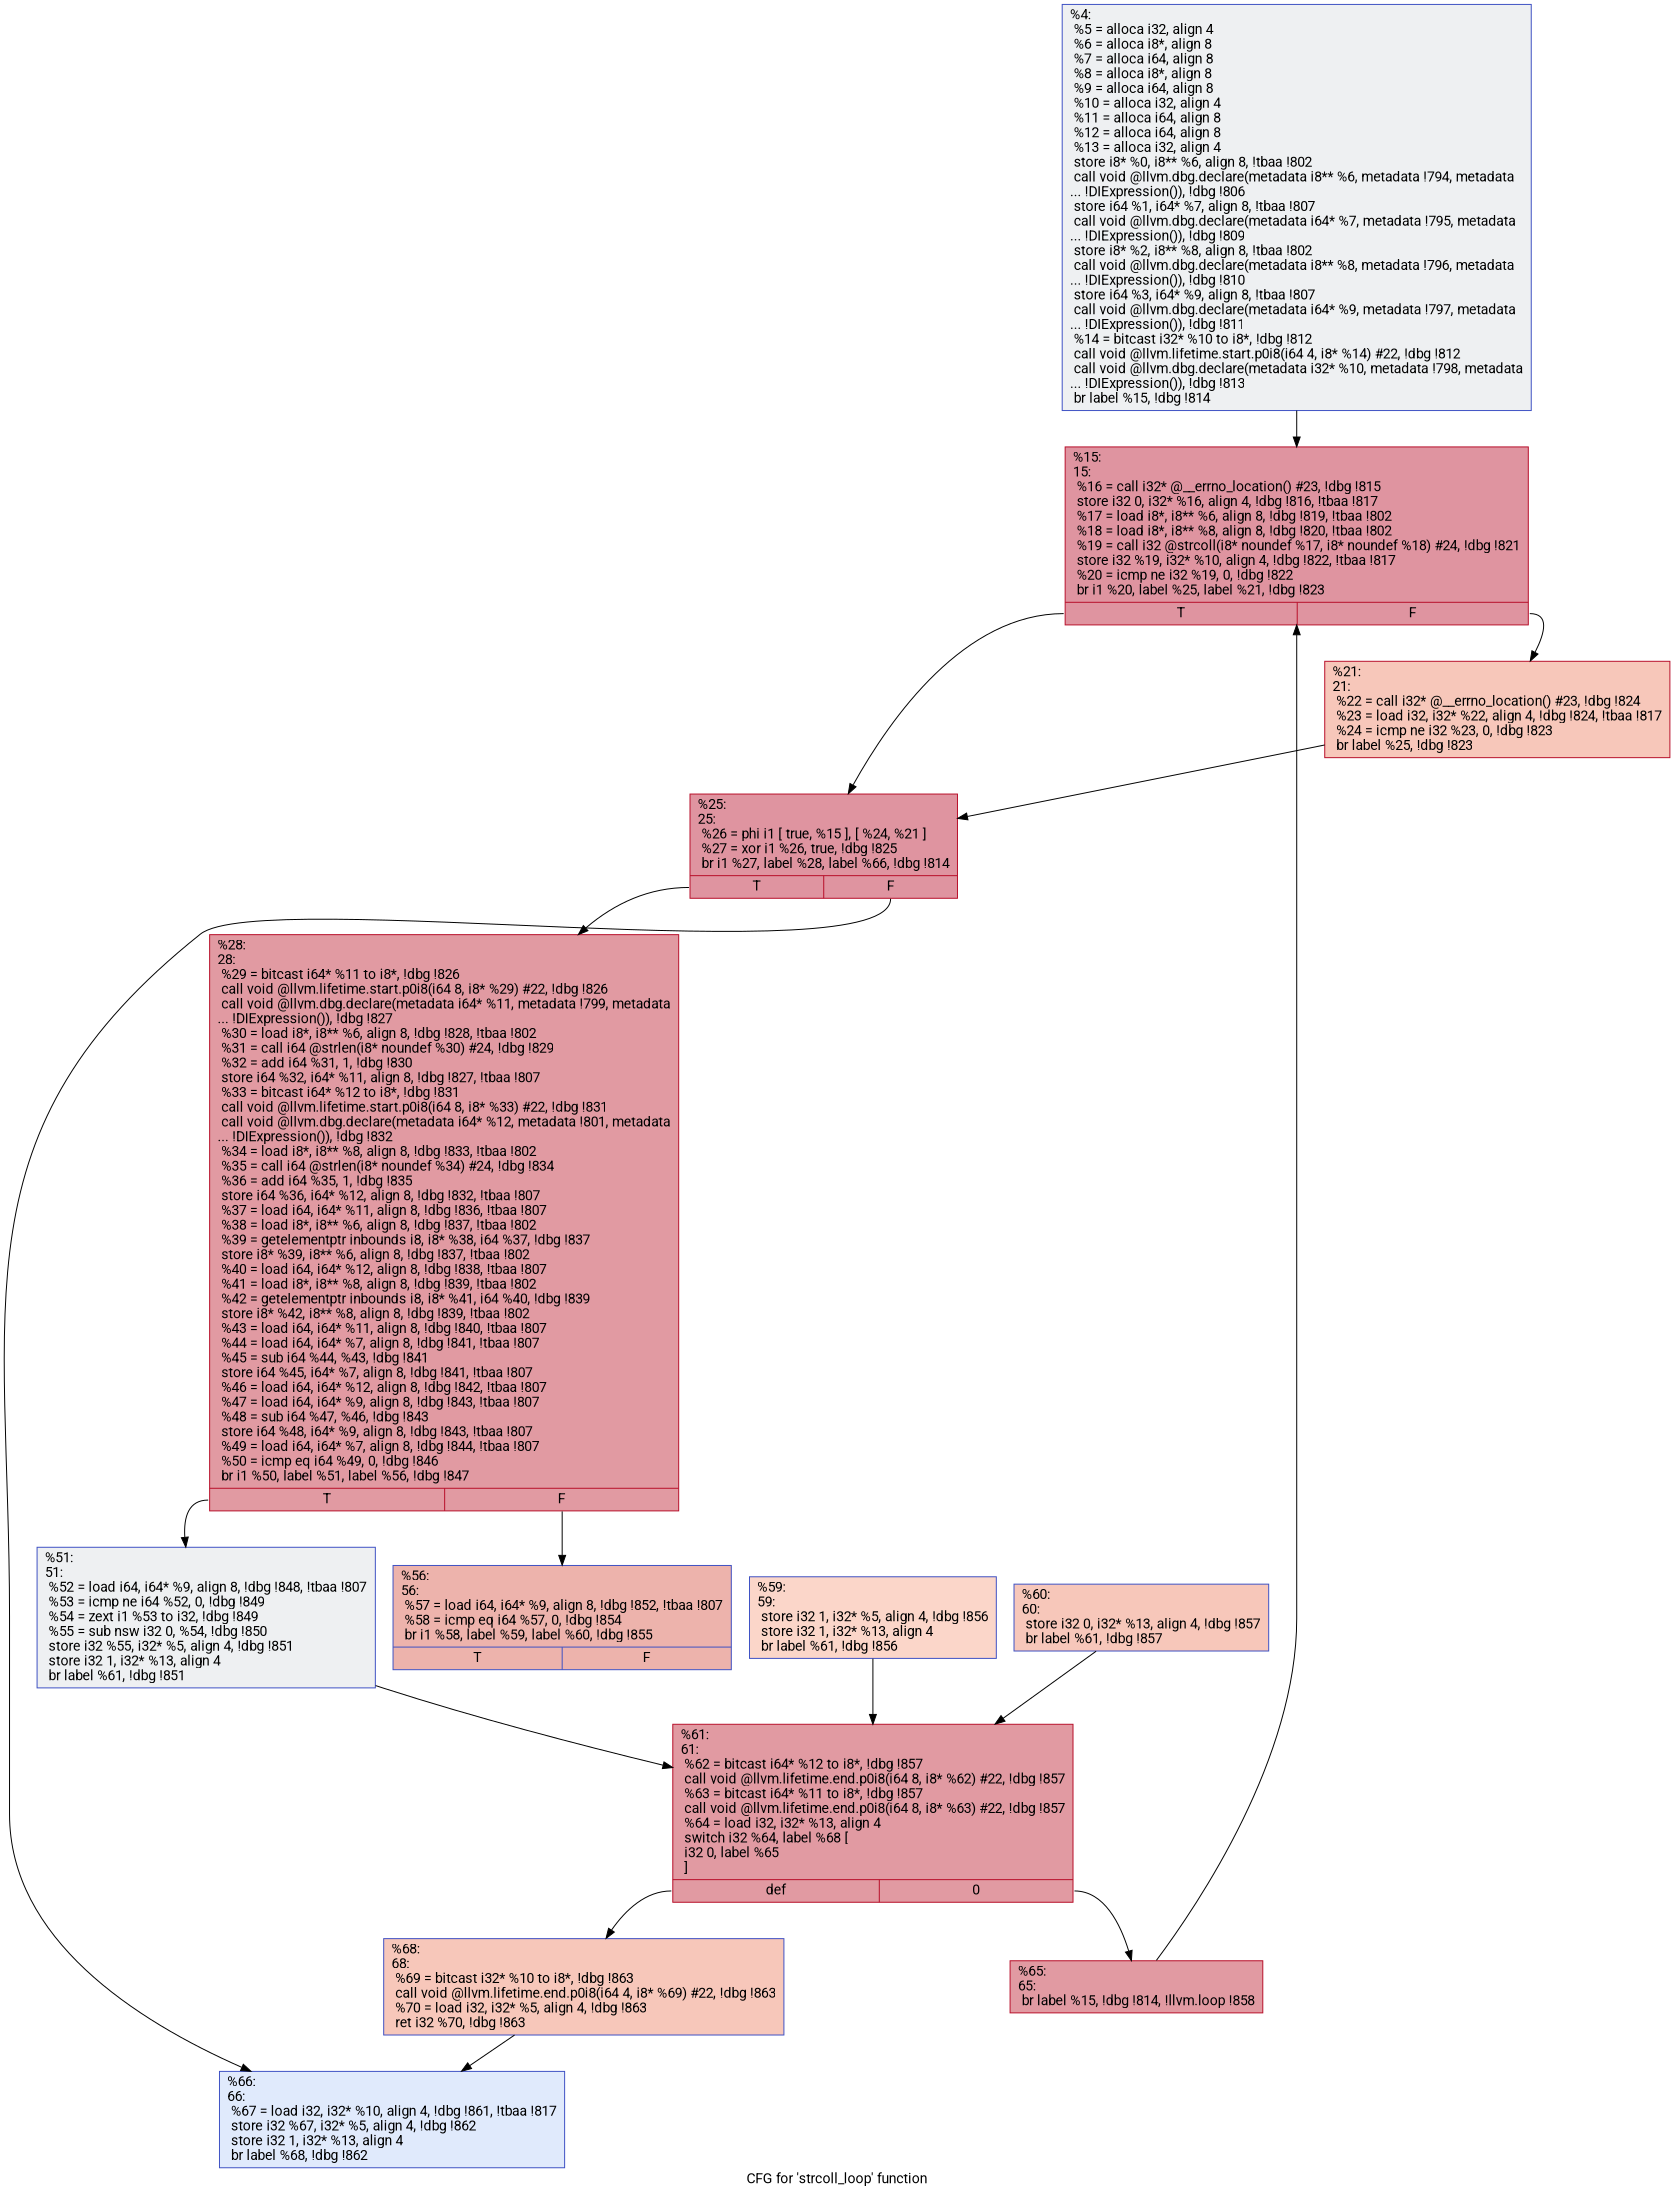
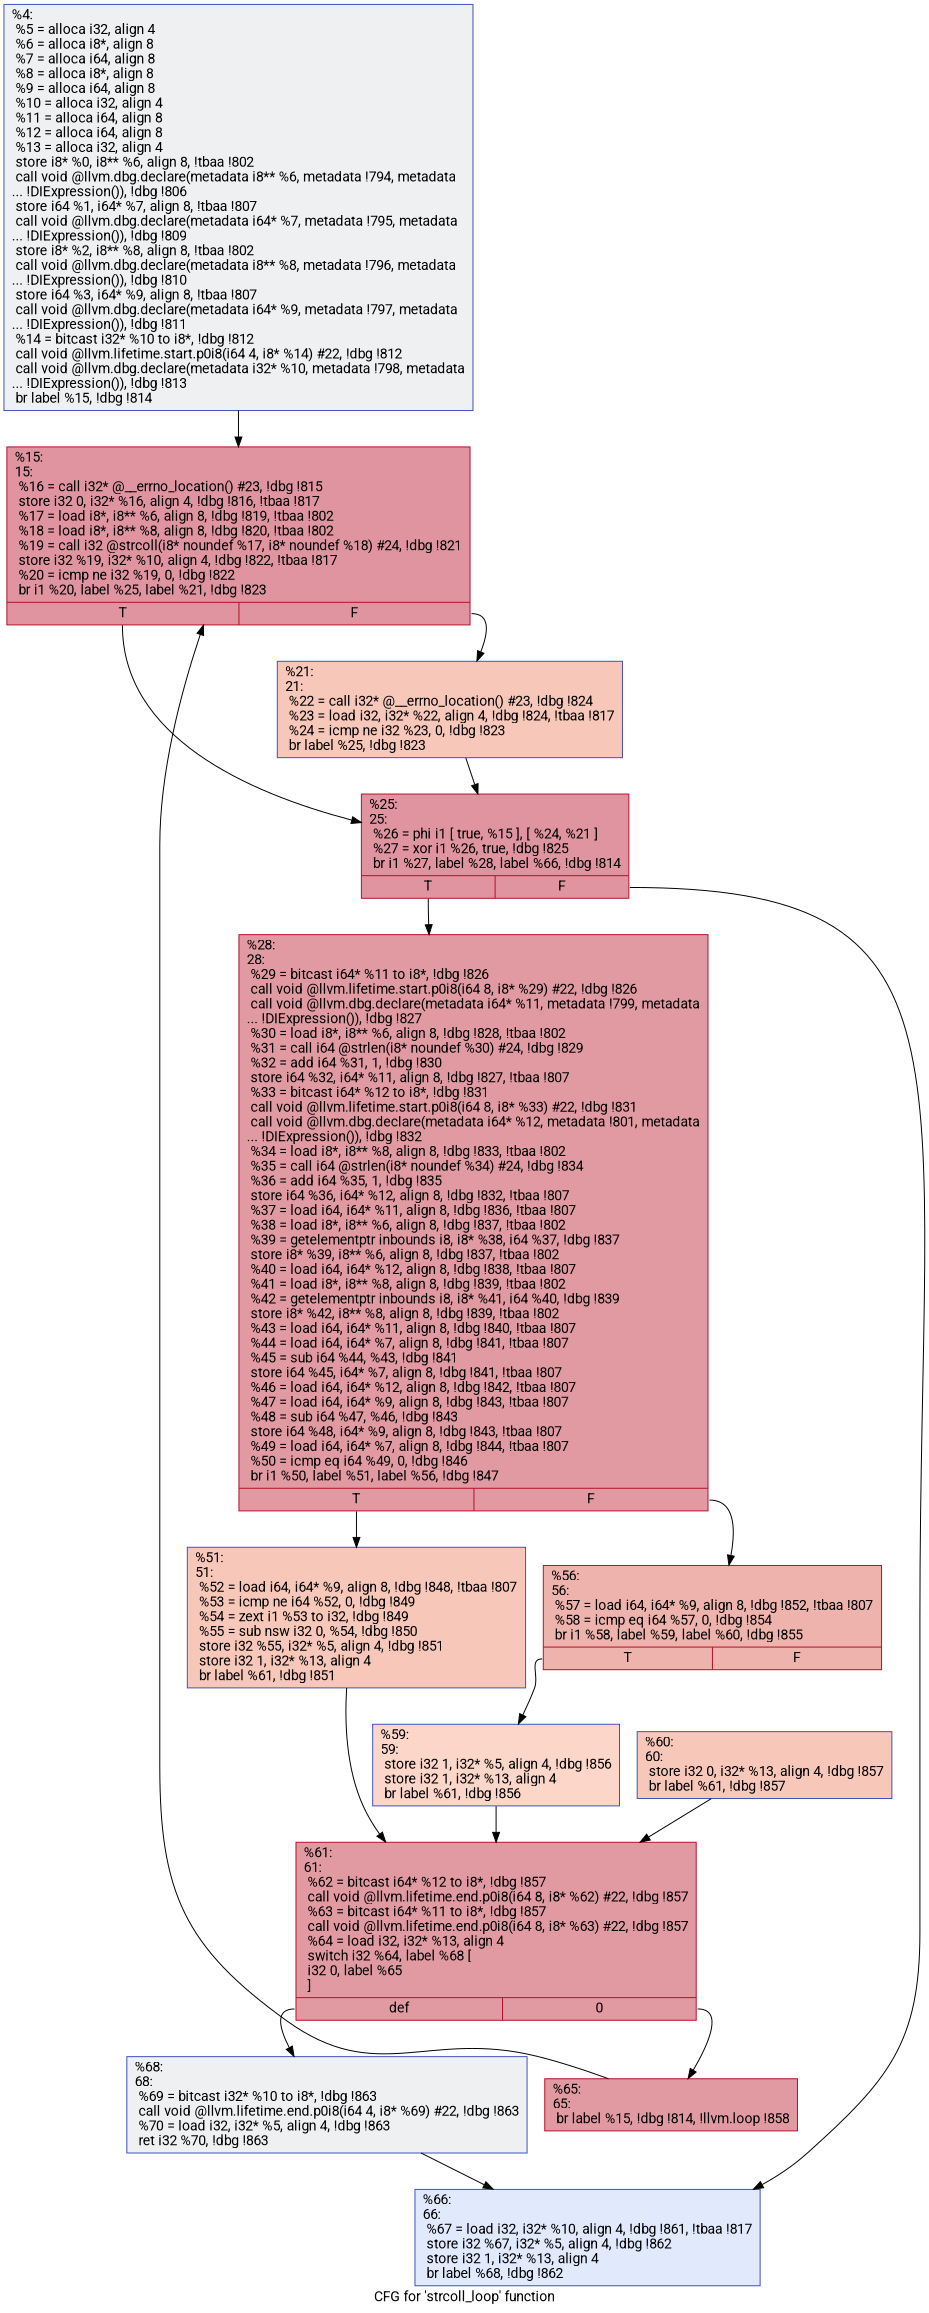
node "%21:": color #b70d28ff -> #3d50c3ff
node "%51:": fillcolor #d9dce170 -> #ec7f6370
node "%56:": color #3d50c3ff -> #b70d28ff
edge "%56:" -> "%59:": added
node "%68:": fillcolor #ec7f6370 -> #d9dce170
